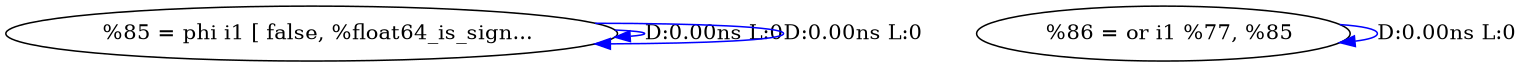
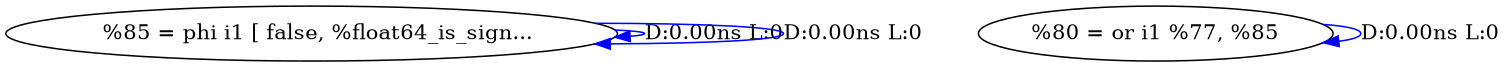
node "%86 = or i1 %77, %85": label "%86 = or i1 %77, %85" -> "%80 = or i1 %77, %85"
